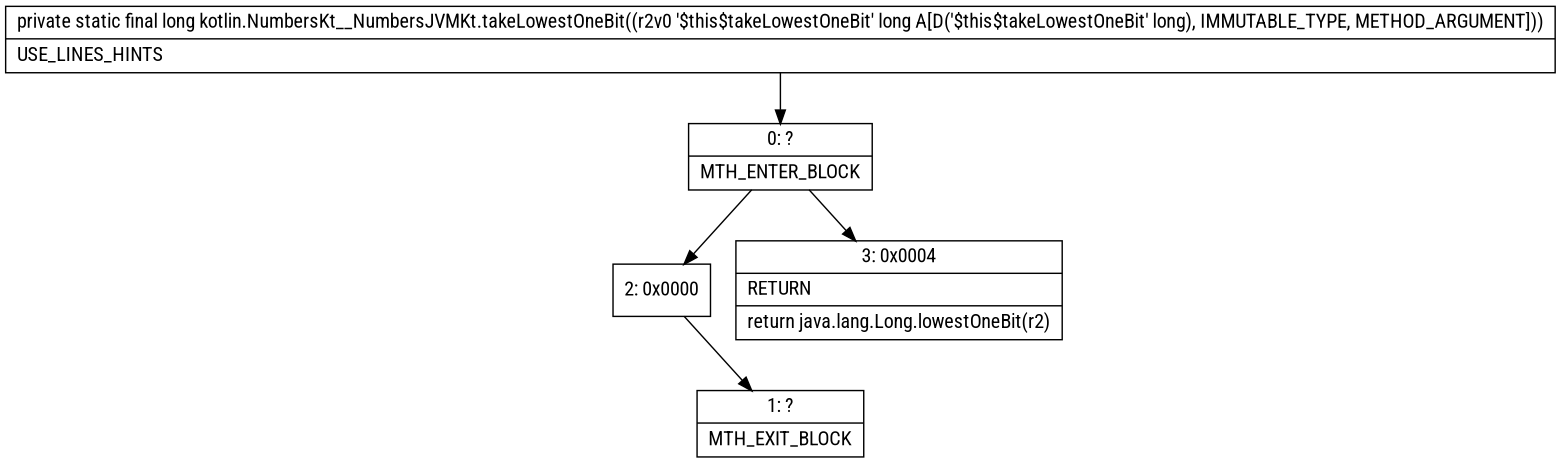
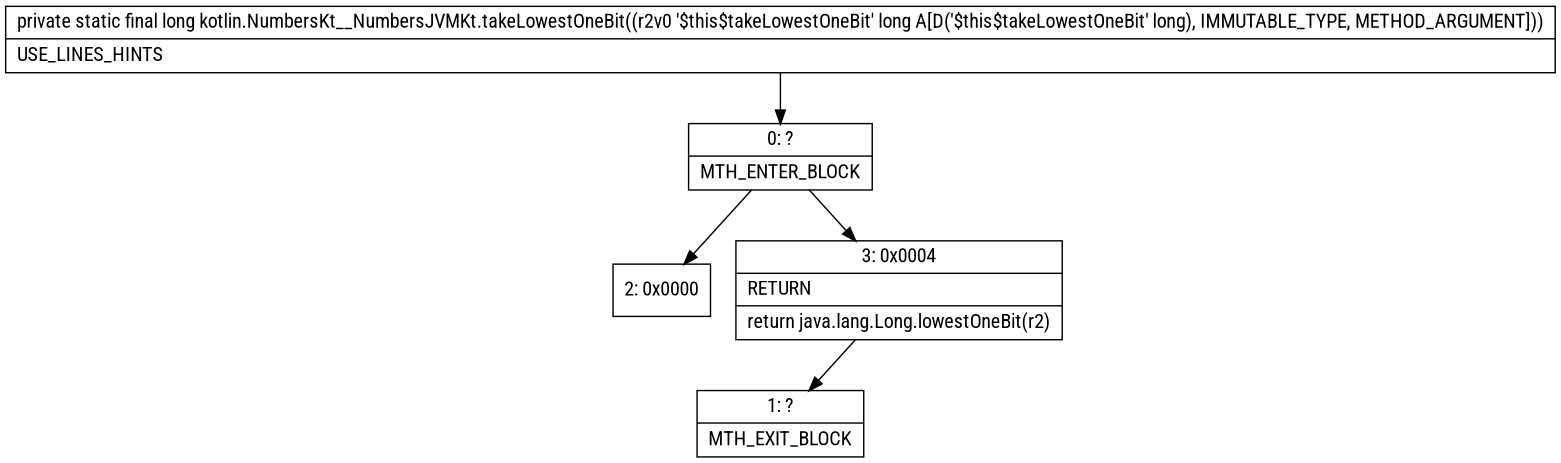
edge "2: 0x0000" -> "1: ?": now "3: 0x0004" -> "1: ?"
